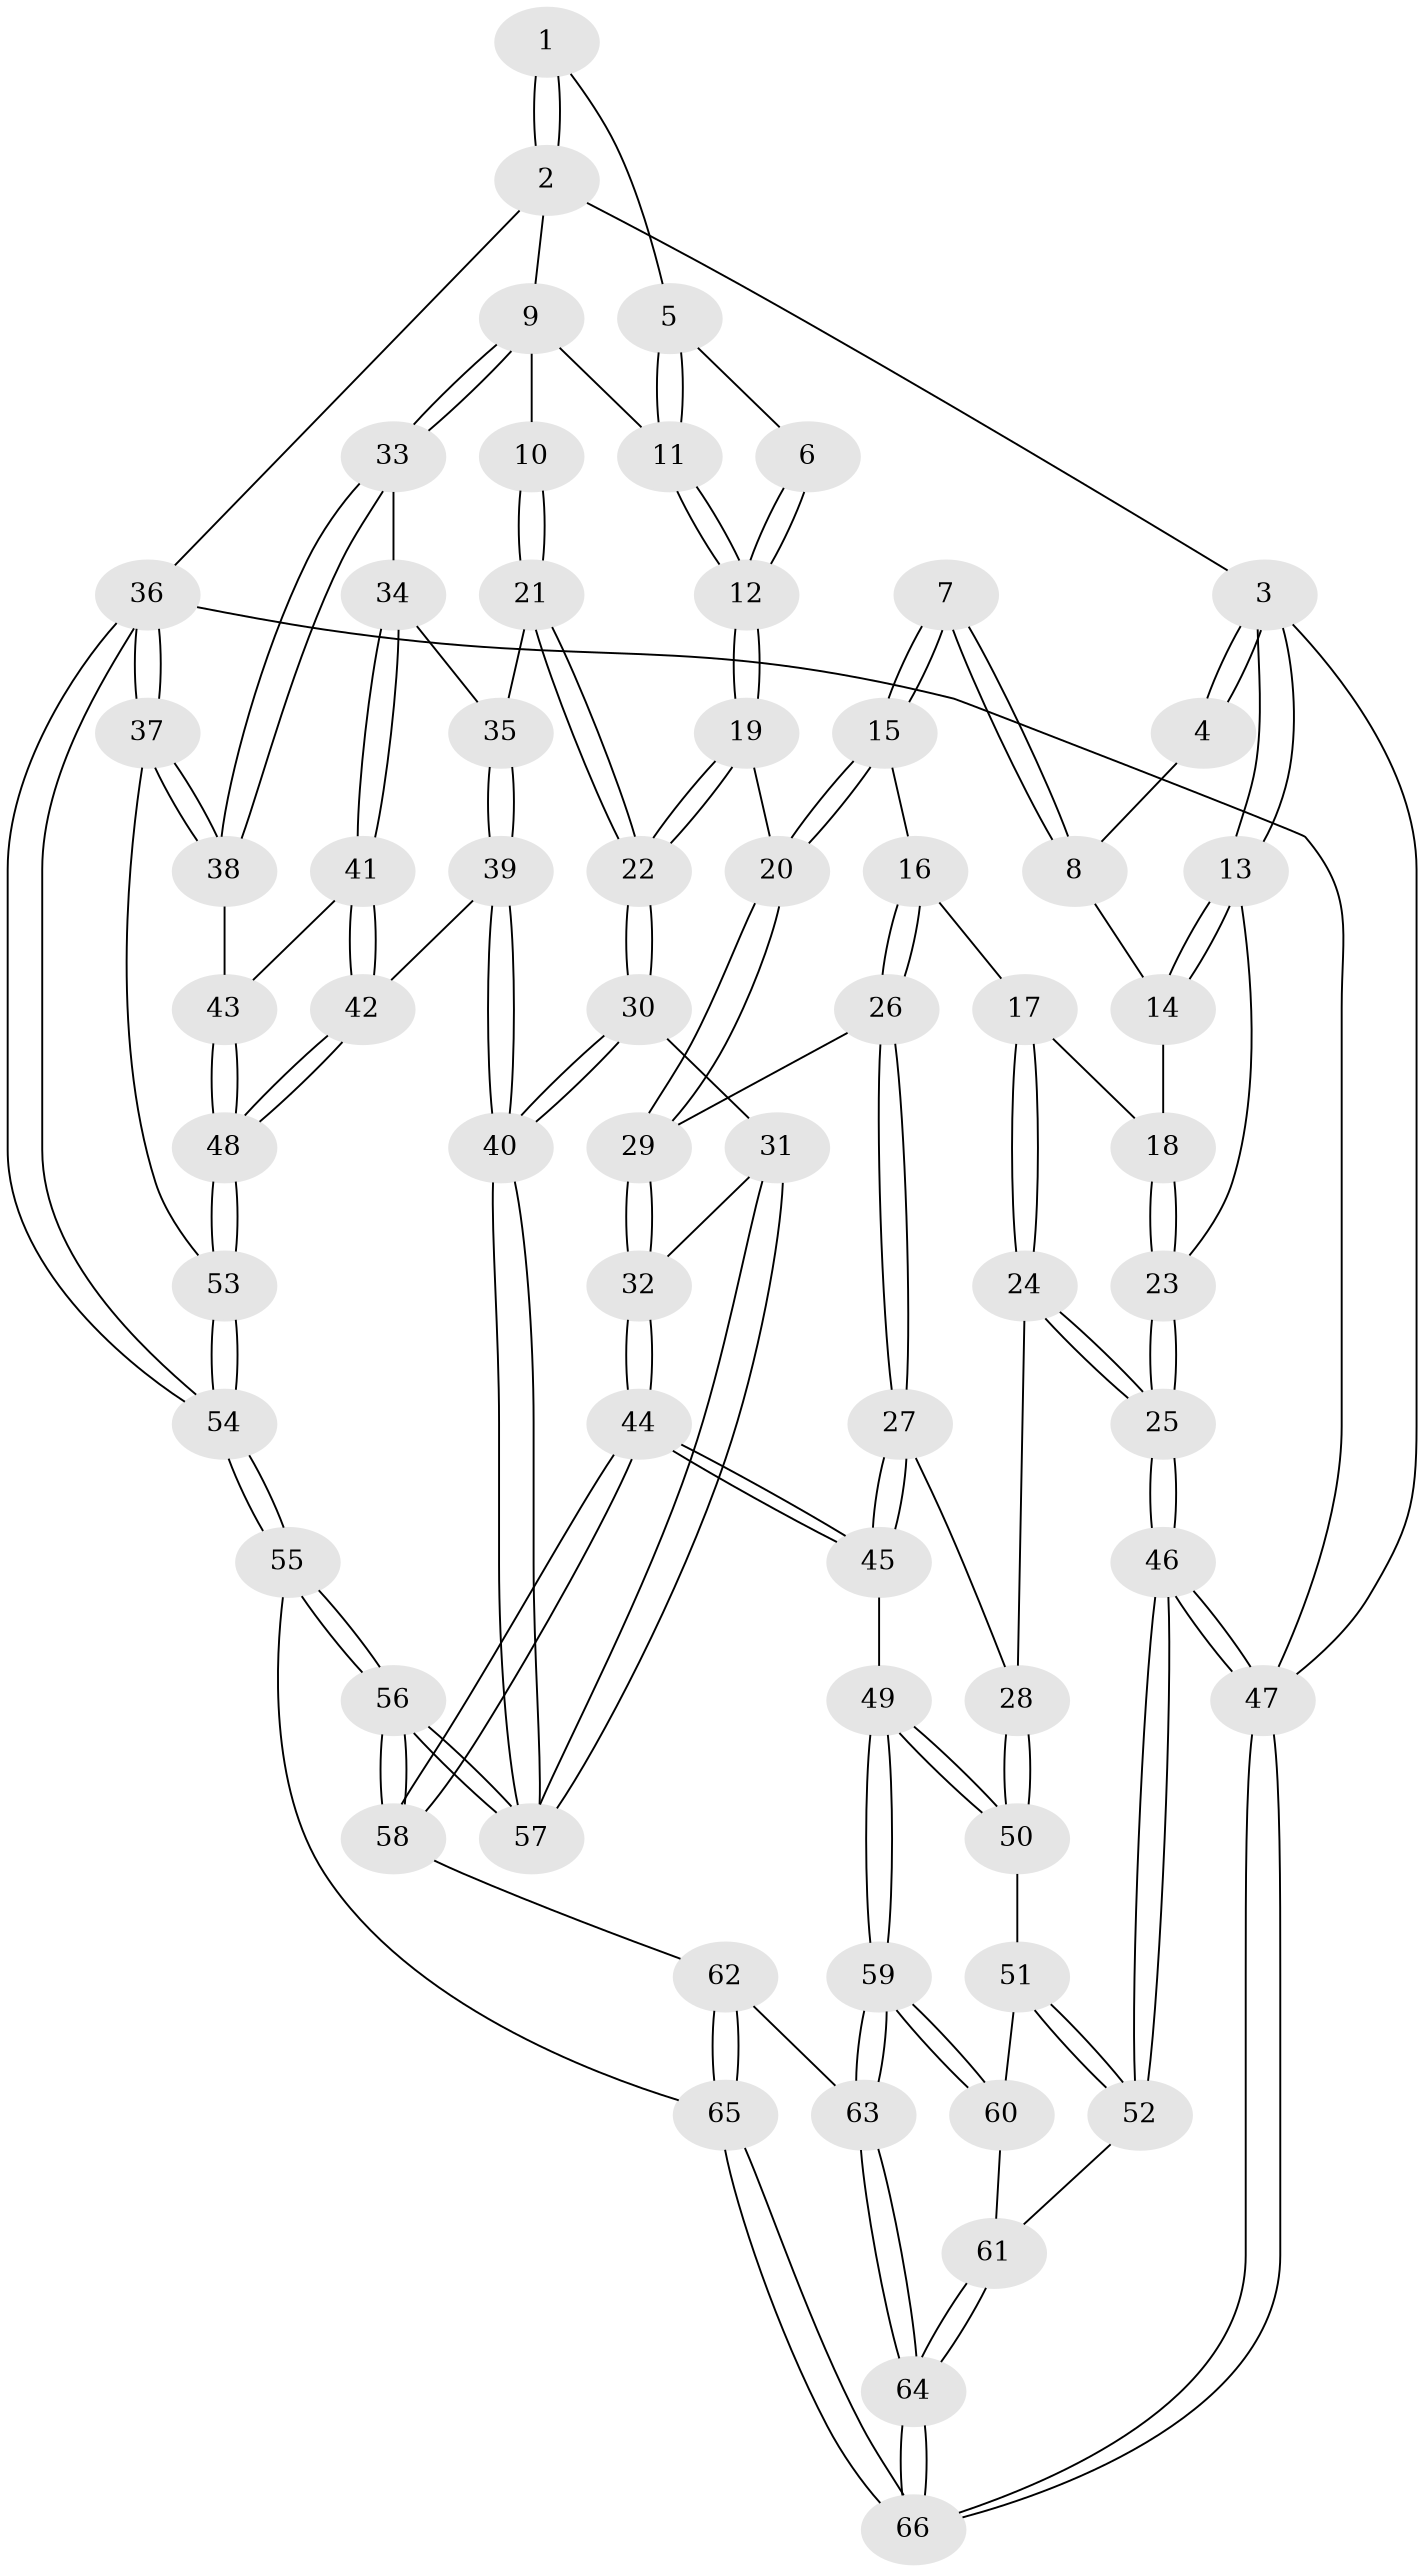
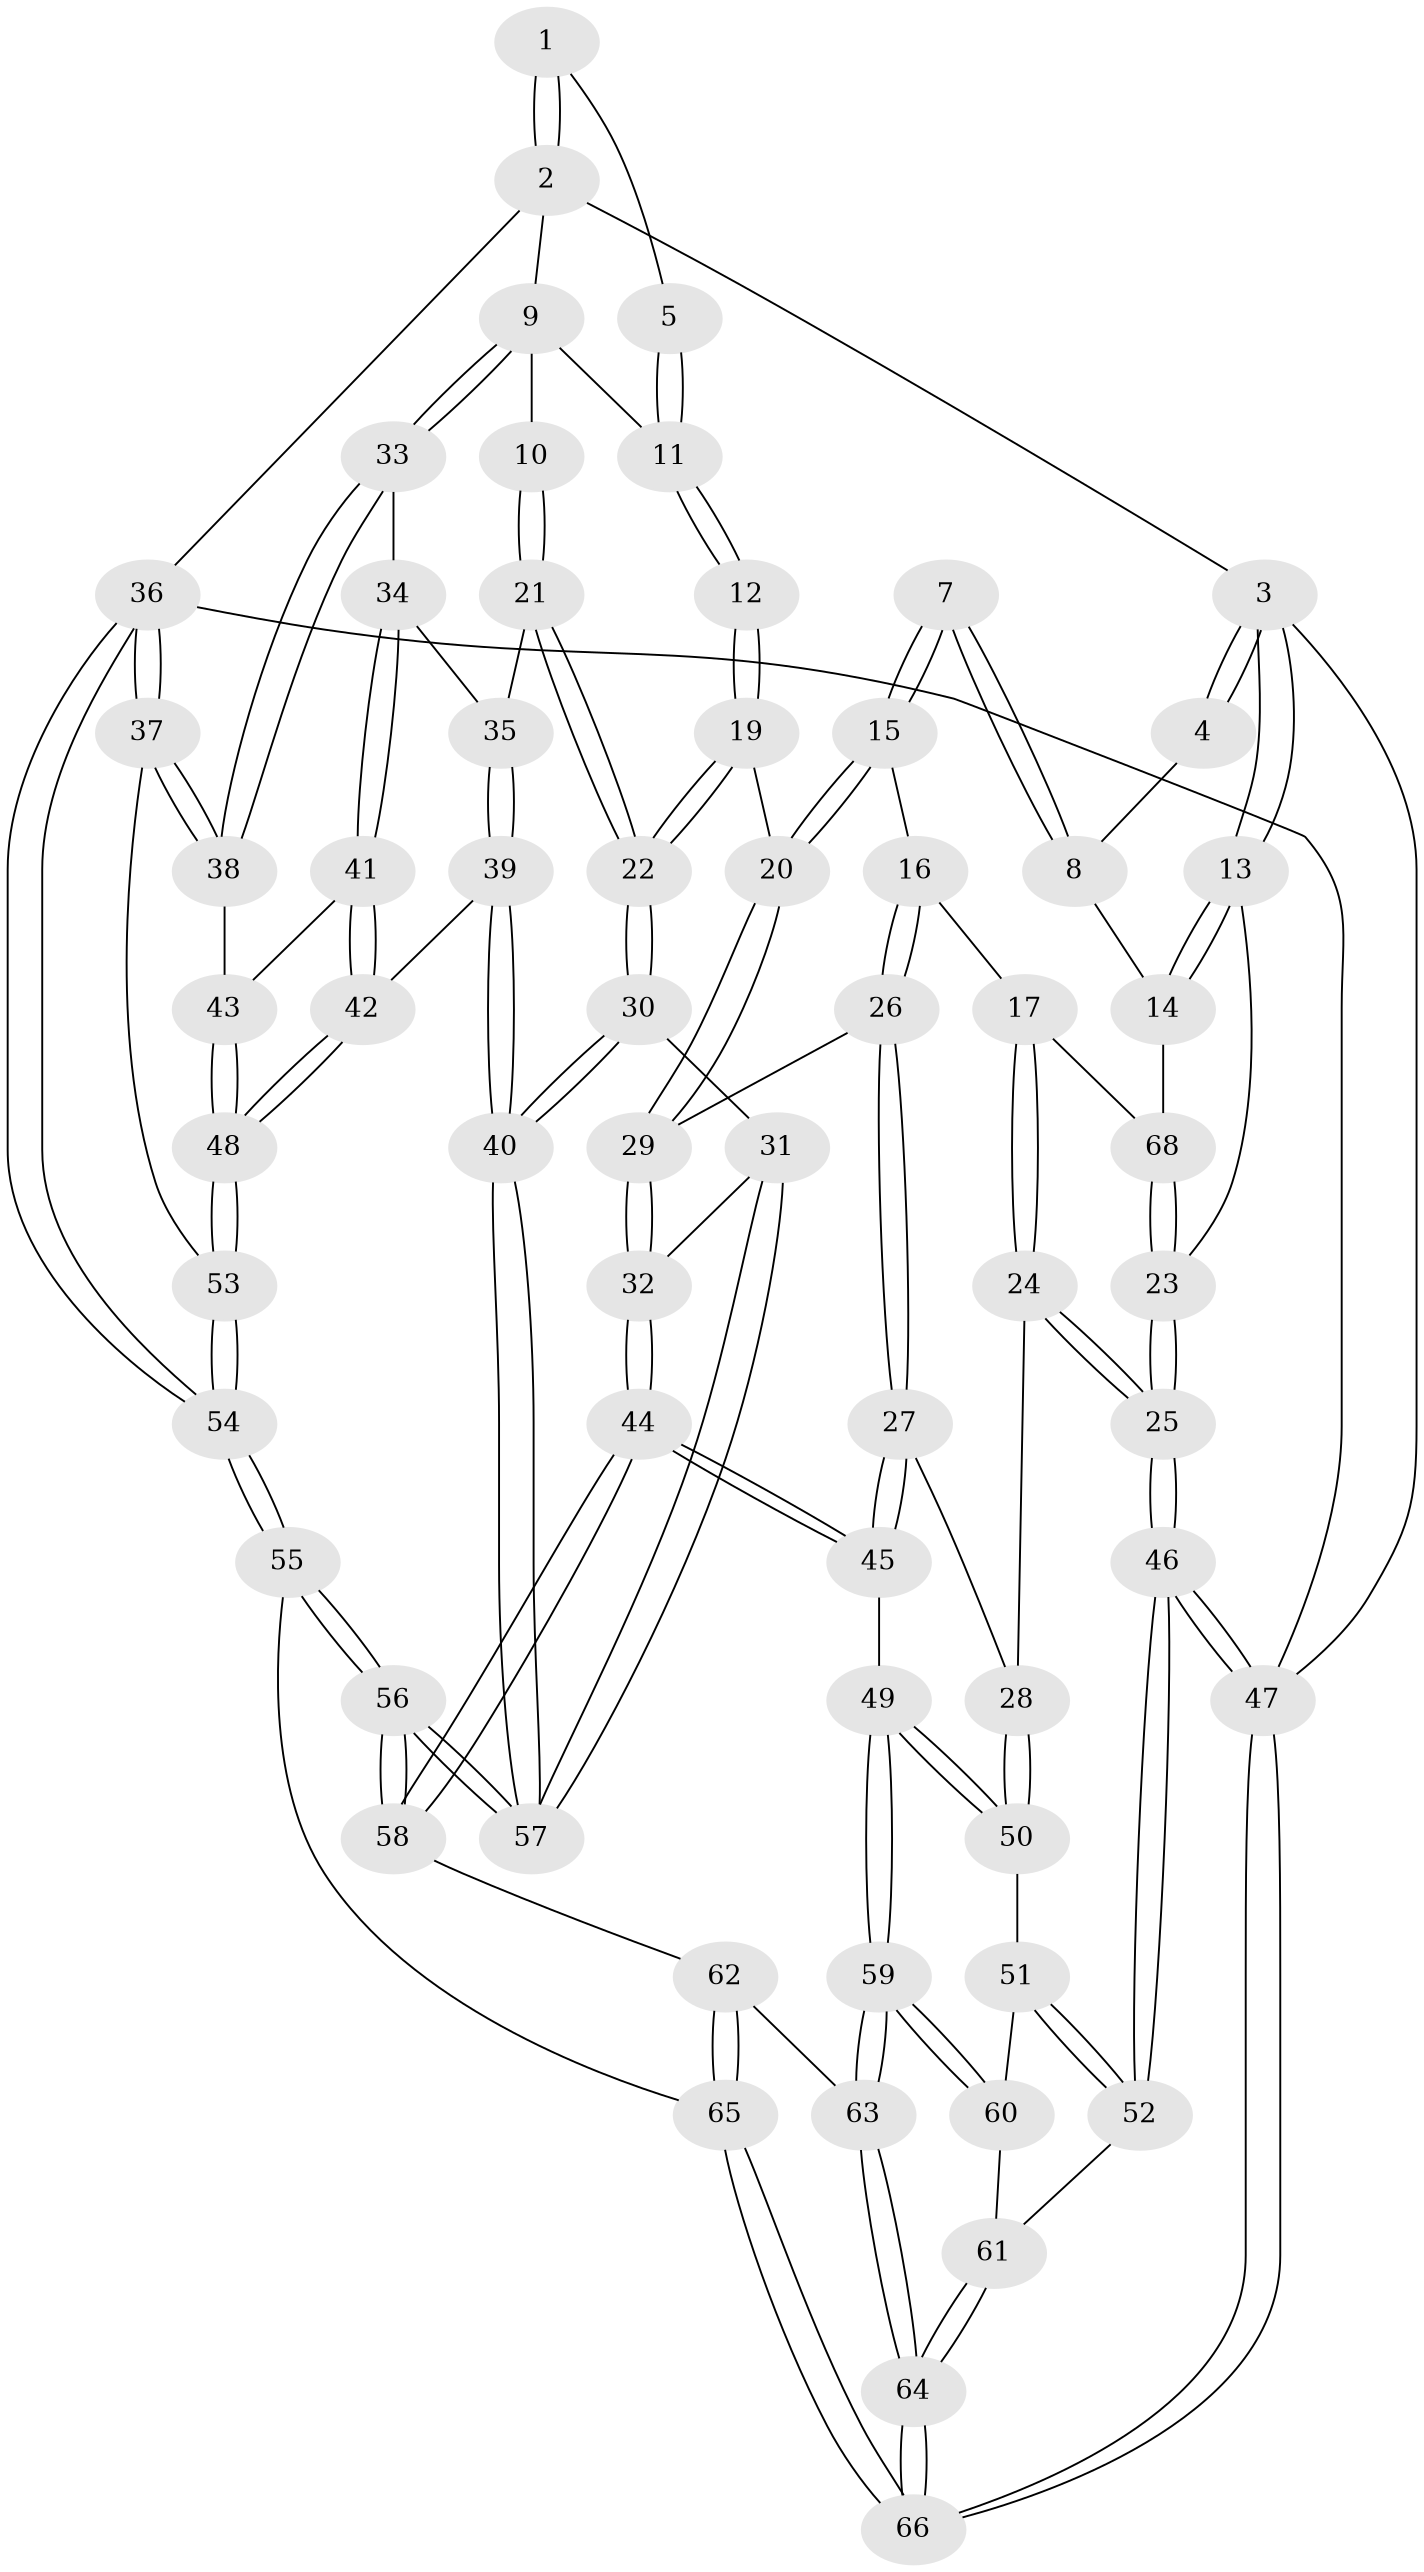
node "6": removed
node "18": label "18" -> "68"
